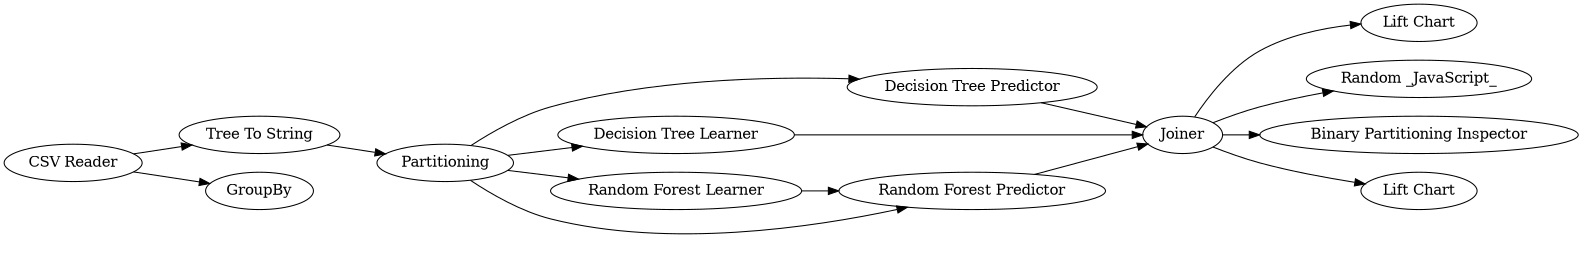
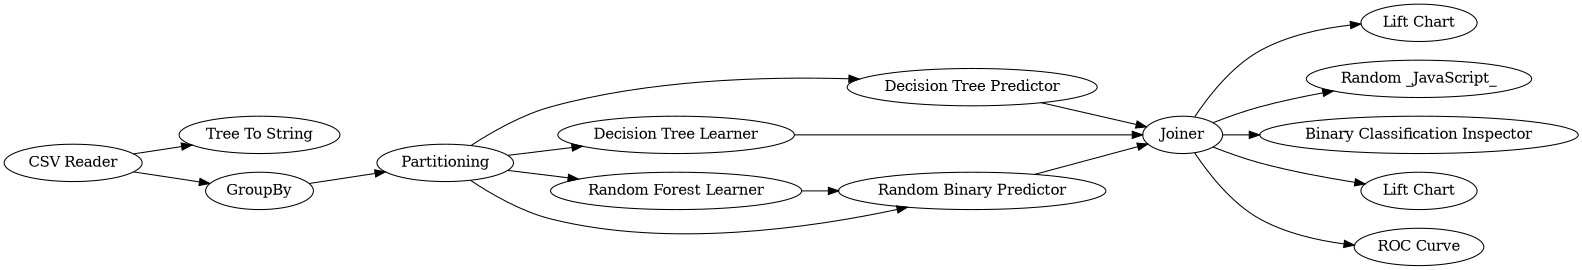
node "Binary Partitioning Inspector": label "Binary Partitioning Inspector" -> "Binary Classification Inspector"
edge "Tree To String" -> "Partitioning": now "GroupBy" -> "Partitioning"
node "Random Forest Predictor": label "Random Forest Predictor" -> "Random Binary Predictor"
node "ROC Curve": added
